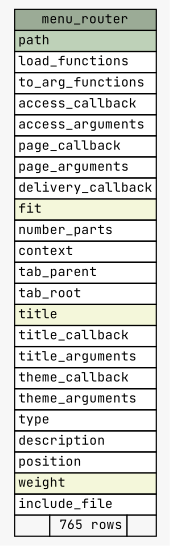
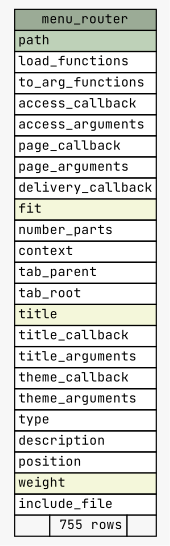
node "menu_router": text "765 rows" -> "755 rows"
